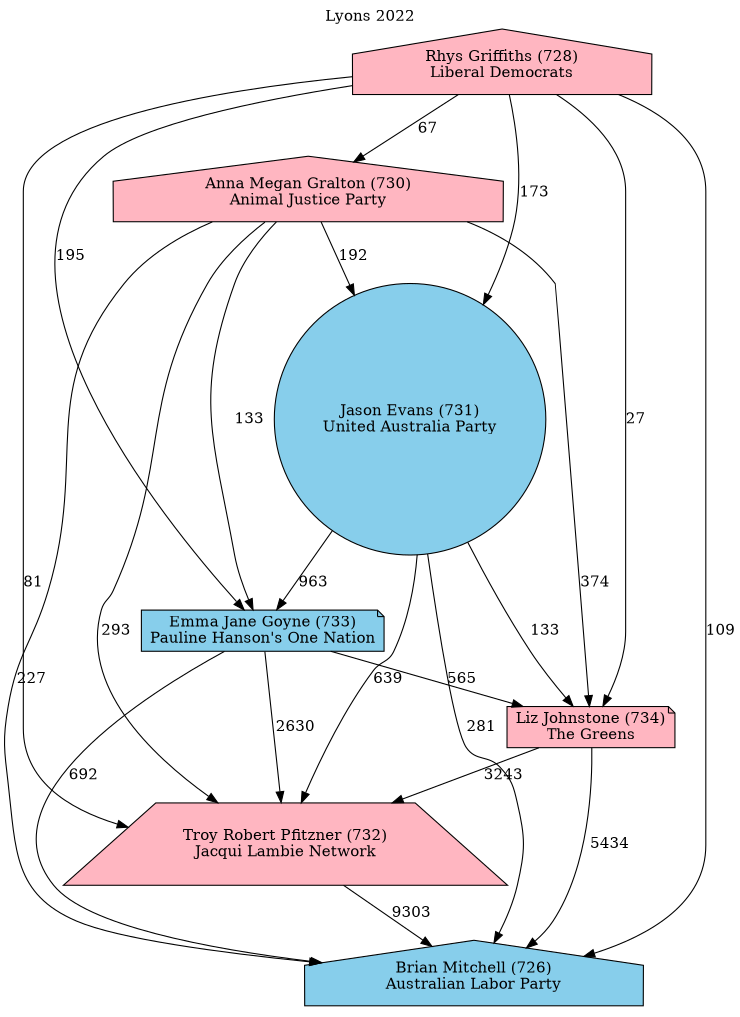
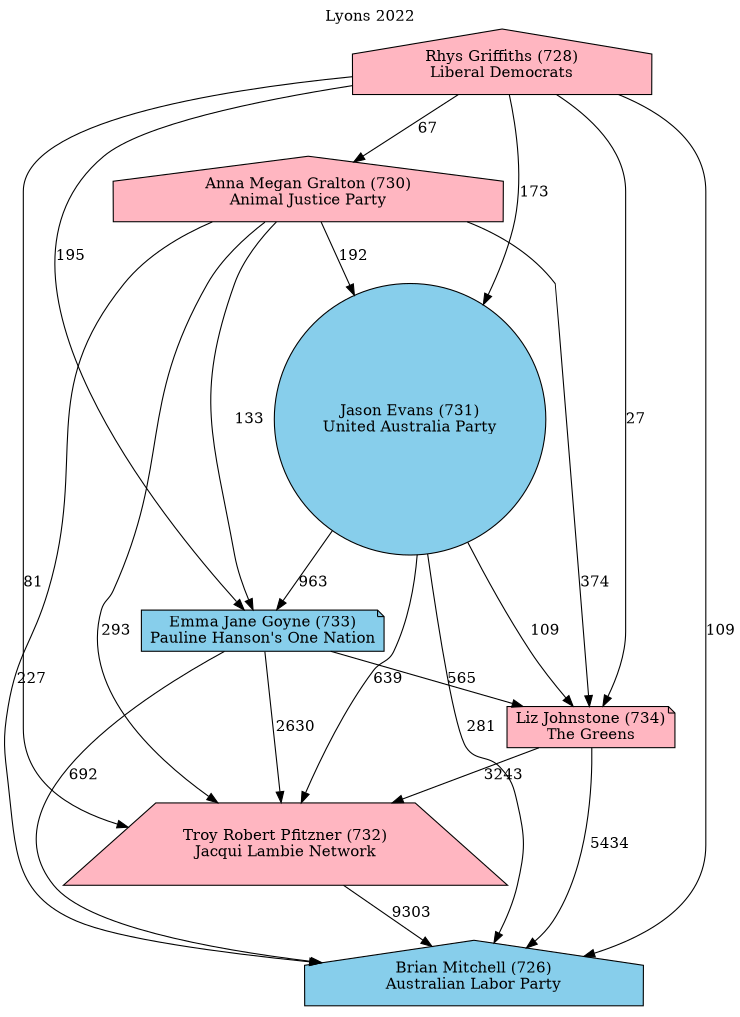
edge "Jason Evans (731) United Australia Party" -> "Liz Johnstone (734) The Greens": label "133" -> "109"
